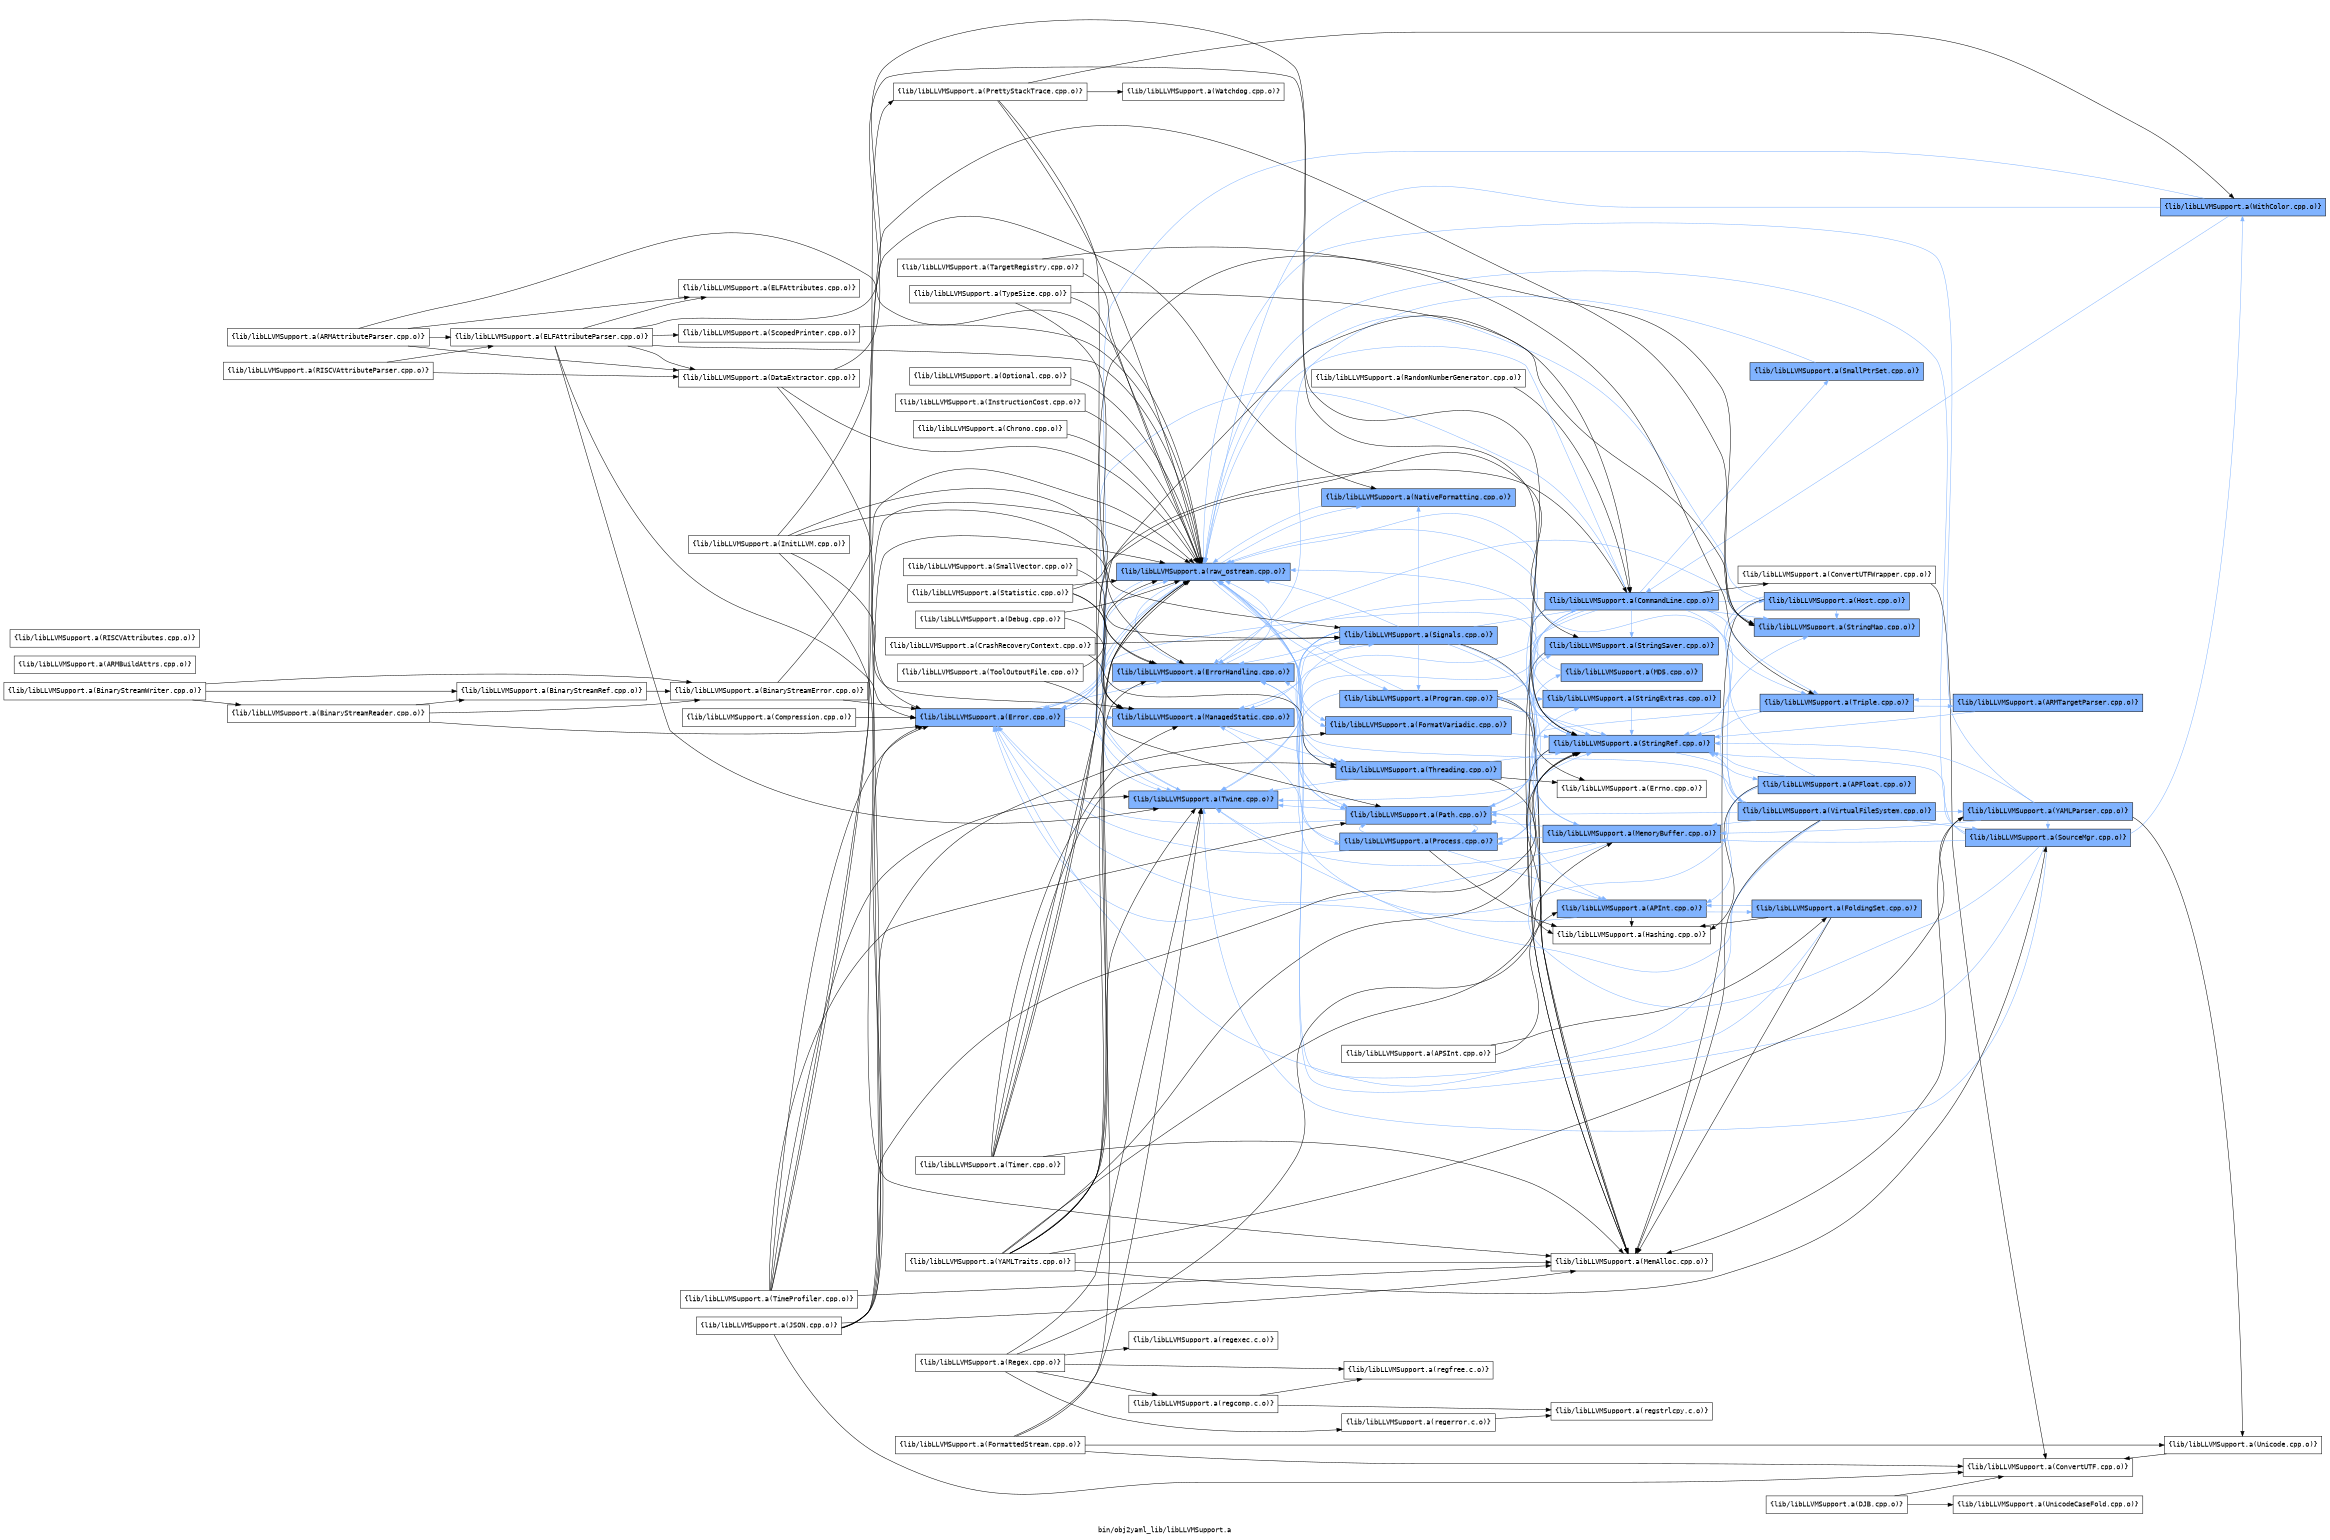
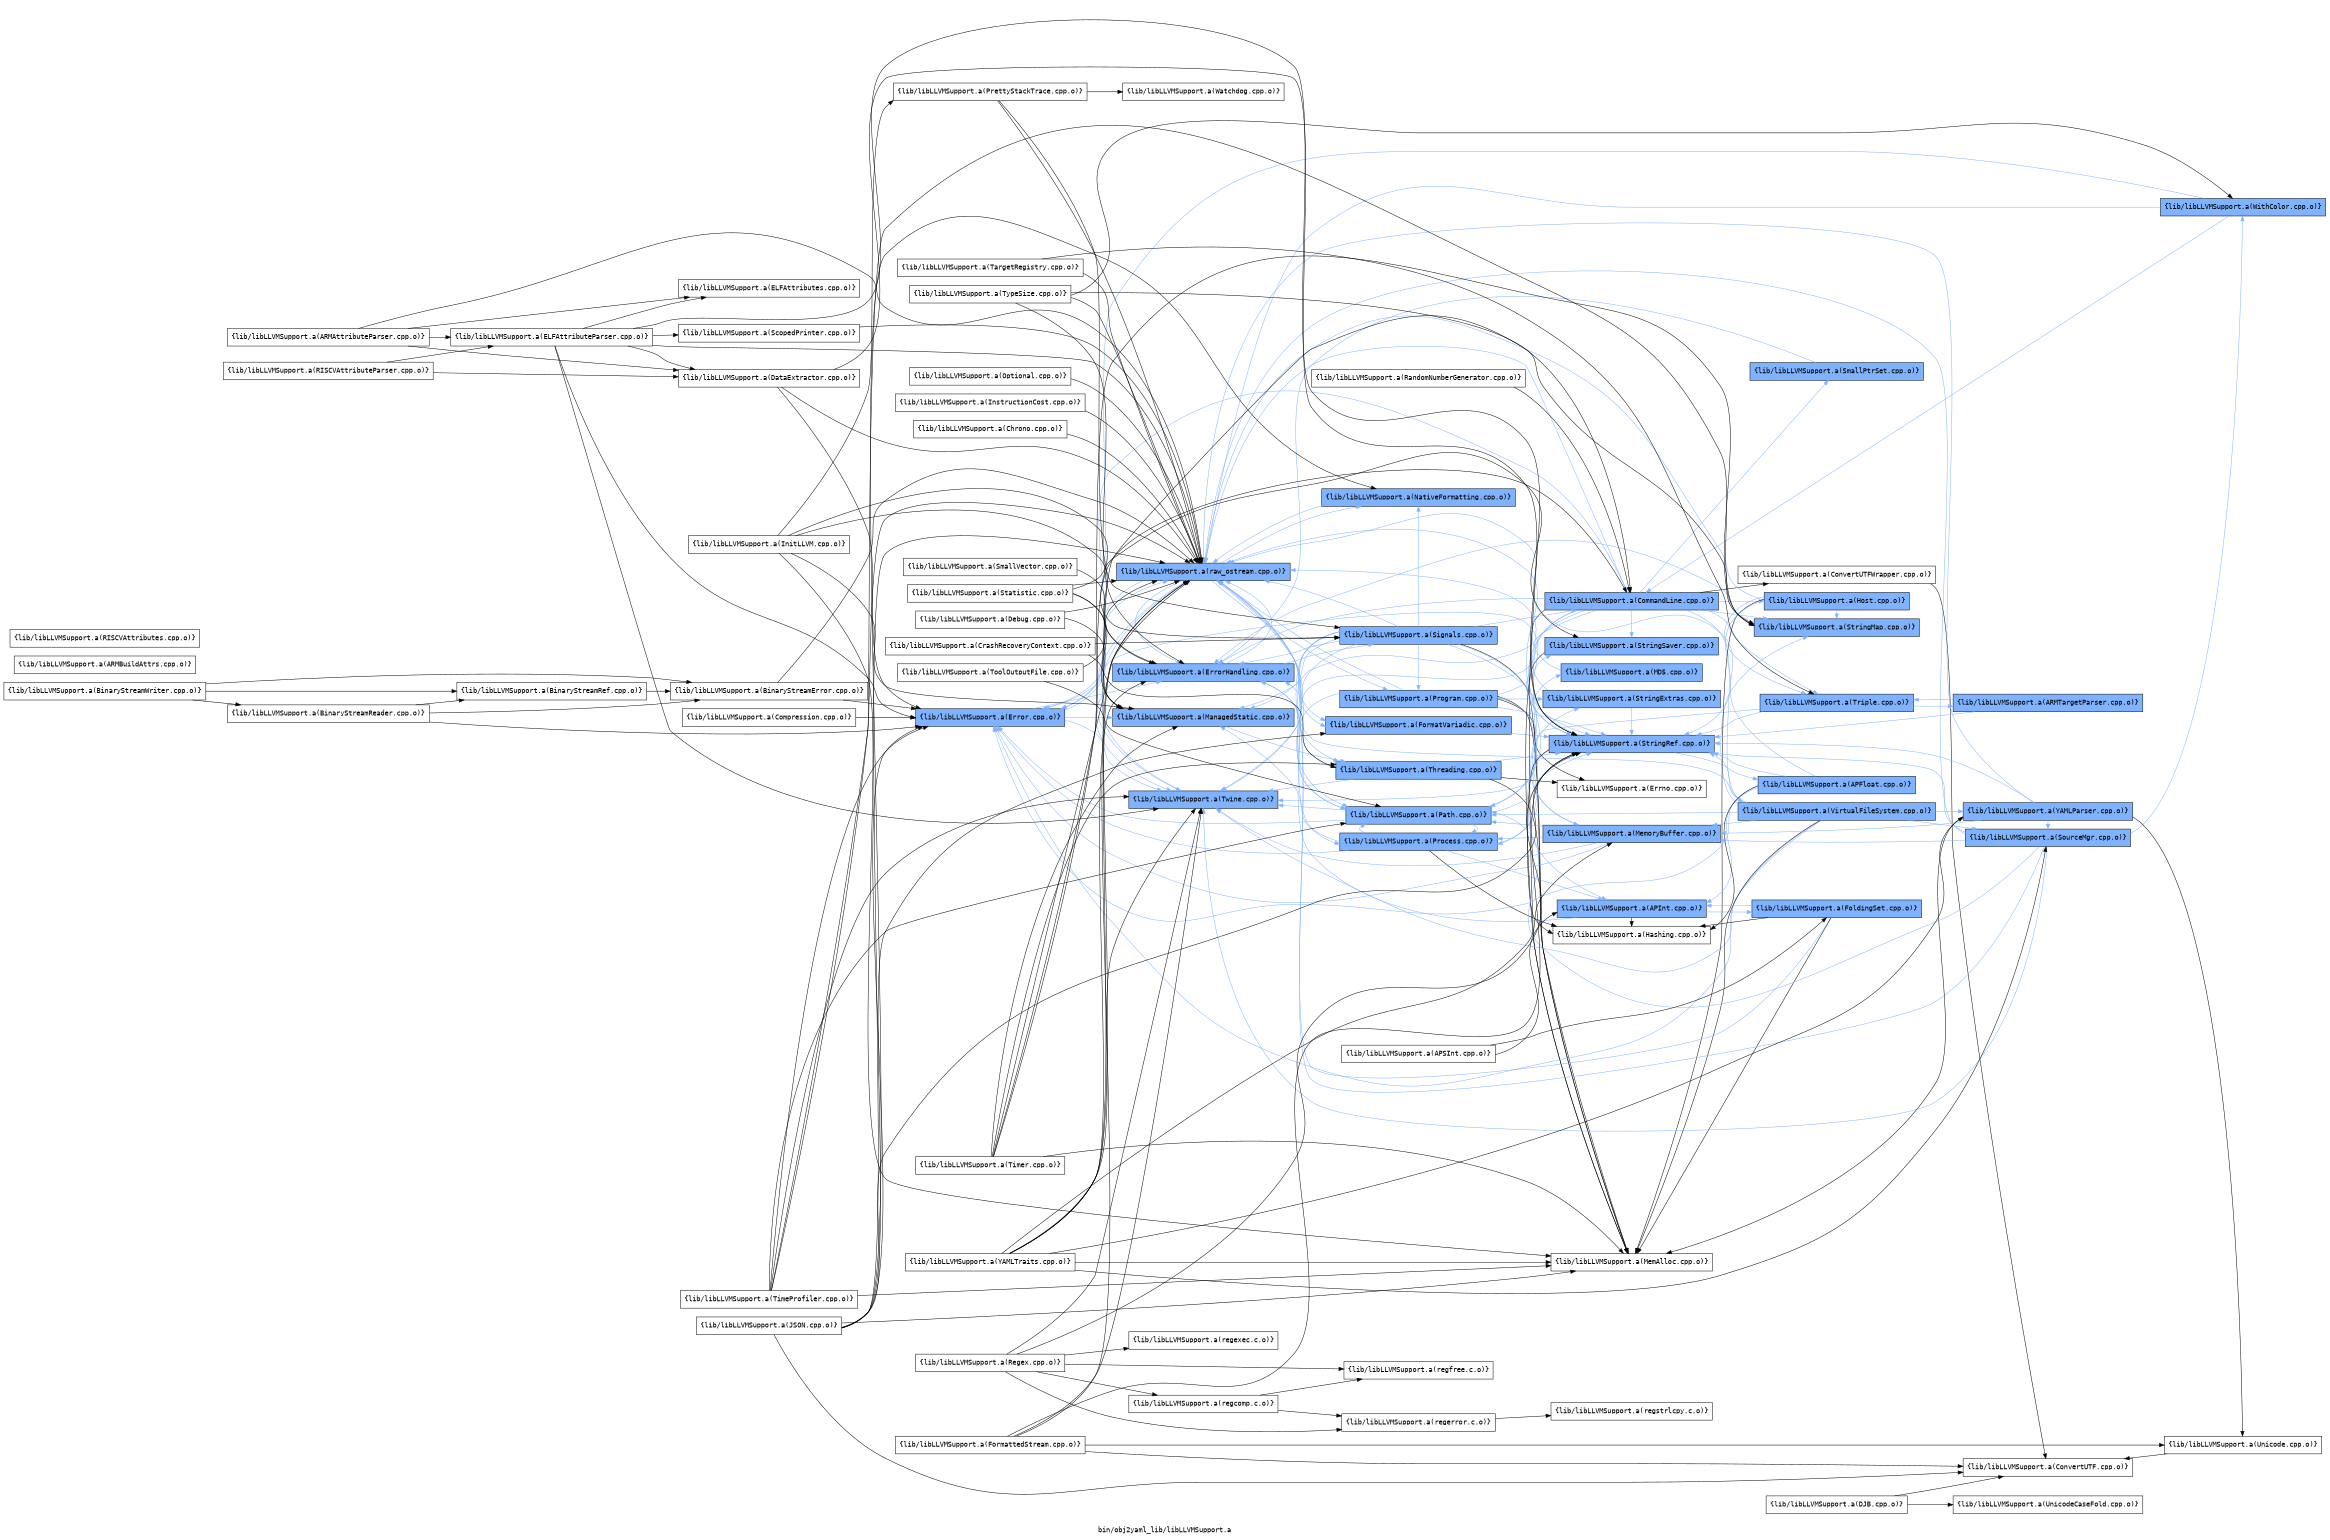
edge "{lib/libLLVMSupport.a(PrettyStackTrace.cpp.o)}" -> "{lib/libLLVMSupport.a(WithColor.cpp.o)}": now "{lib/libLLVMSupport.a(TypeSize.cpp.o)}" -> "{lib/libLLVMSupport.a(WithColor.cpp.o)}"
edge "{lib/libLLVMSupport.a(YAMLTraits.cpp.o)}" -> "{lib/libLLVMSupport.a(StringRef.cpp.o)}": now "{lib/libLLVMSupport.a(FormattedStream.cpp.o)}" -> "{lib/libLLVMSupport.a(StringRef.cpp.o)}"
edge "{lib/libLLVMSupport.a(regcomp.c.o)}" -> "{lib/libLLVMSupport.a(regstrlcpy.c.o)}": now "{lib/libLLVMSupport.a(regcomp.c.o)}" -> "{lib/libLLVMSupport.a(regerror.c.o)}"
